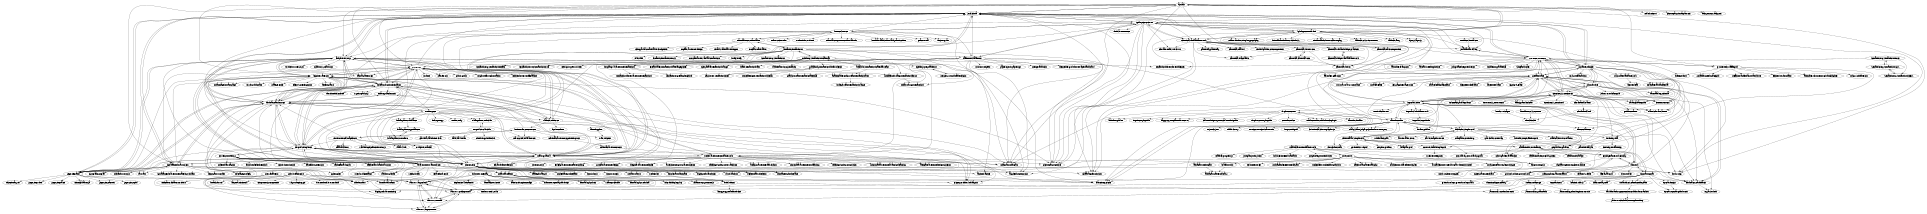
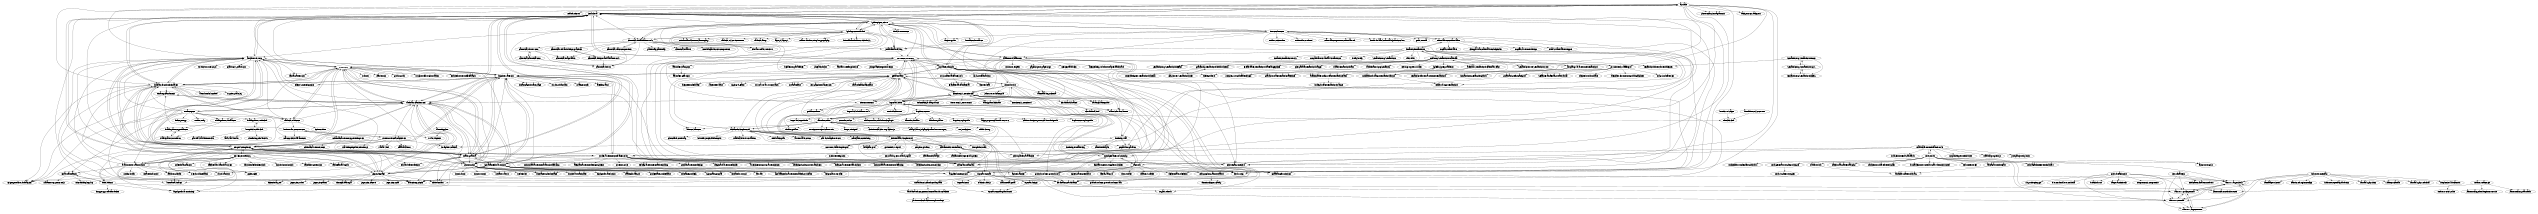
edge "halfmoonui/halfmoon" -> "jenil/chota": now "vanjs-org/van" -> "jenil/chota"
edge "turretcss/turretcss" -> "jonathanharrell/hiq": removed
edge "dbohdan/classless-css" -> "andybrewer/mvp": now "edent/SuperTinyIcons" -> "andybrewer/mvp"
